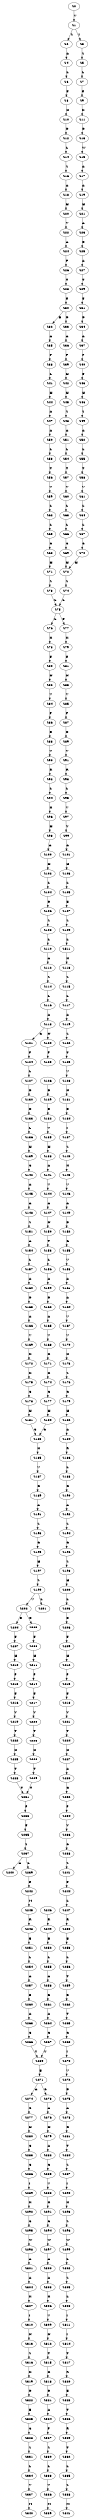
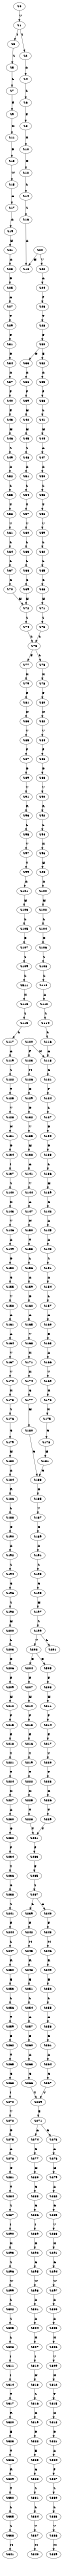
edge "S18" -> "S20": reversed
edge "S118" -> "S120": reversed
edge "S123" -> "S126": added, label "M"
node "S243": added
